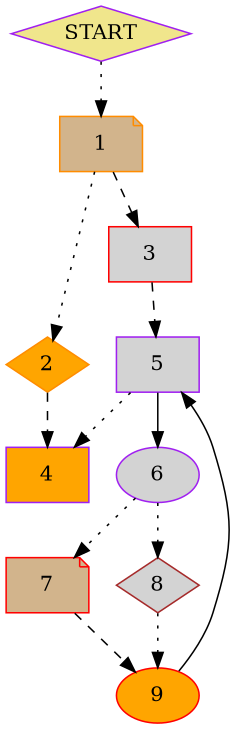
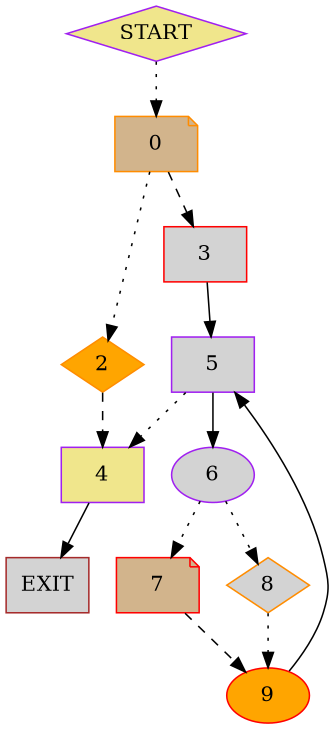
node "1": label "1" -> "0"
edge "3" -> "5": style dashed -> solid
node "4": fillcolor orange -> khaki
node "EXIT": added
node "8": color brown -> darkorange
